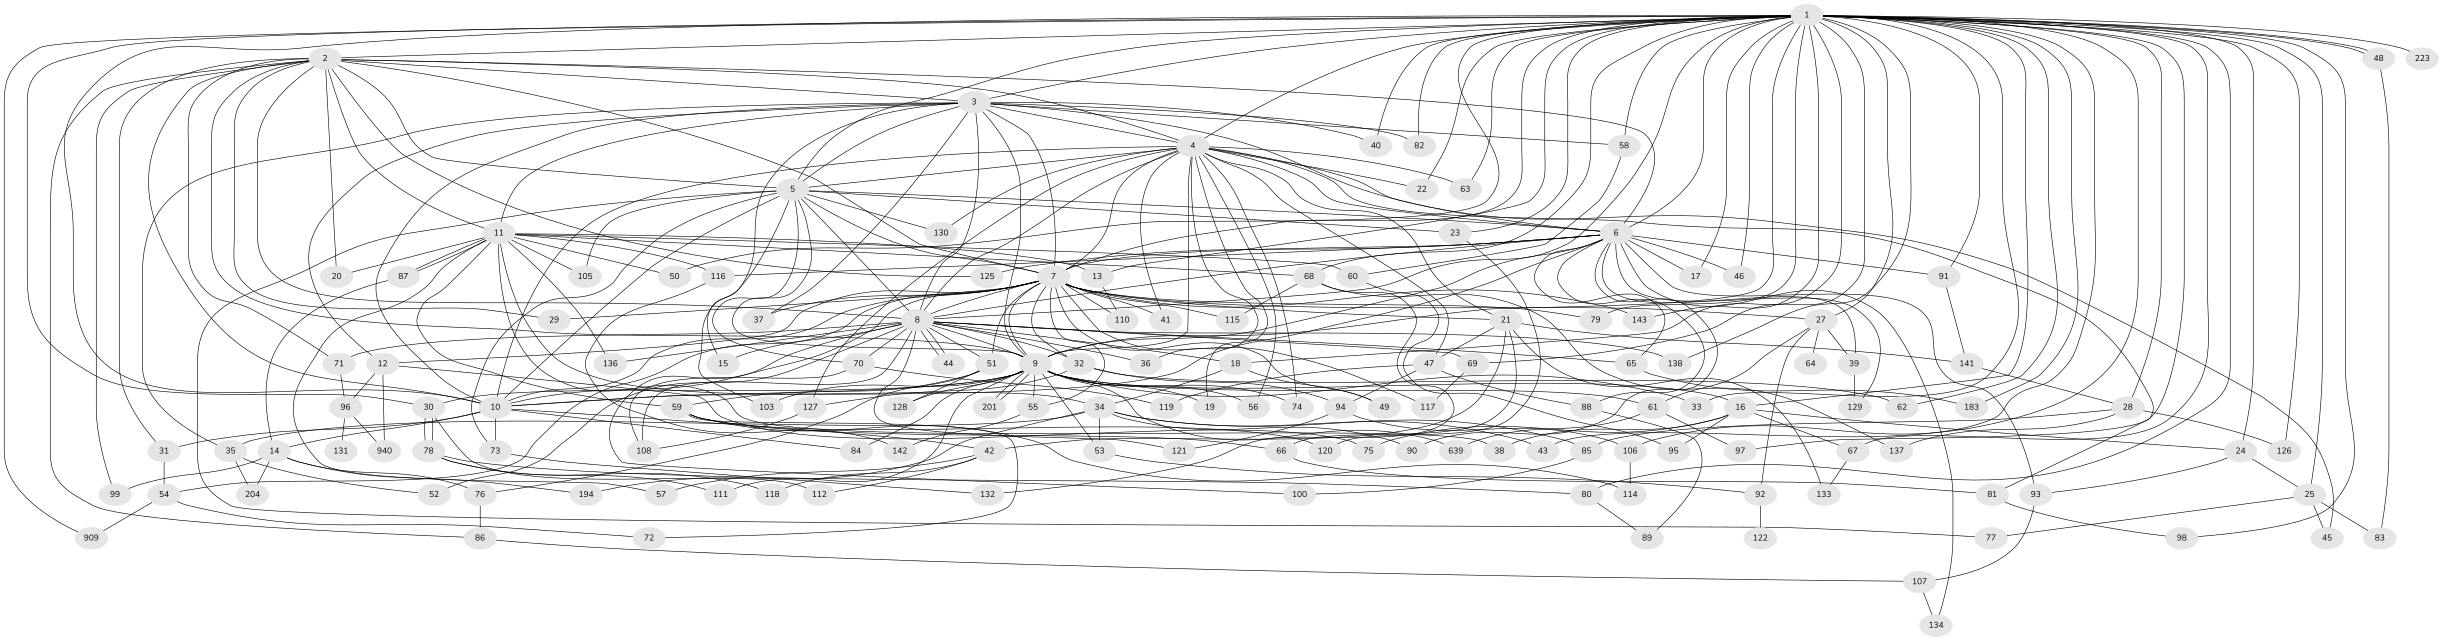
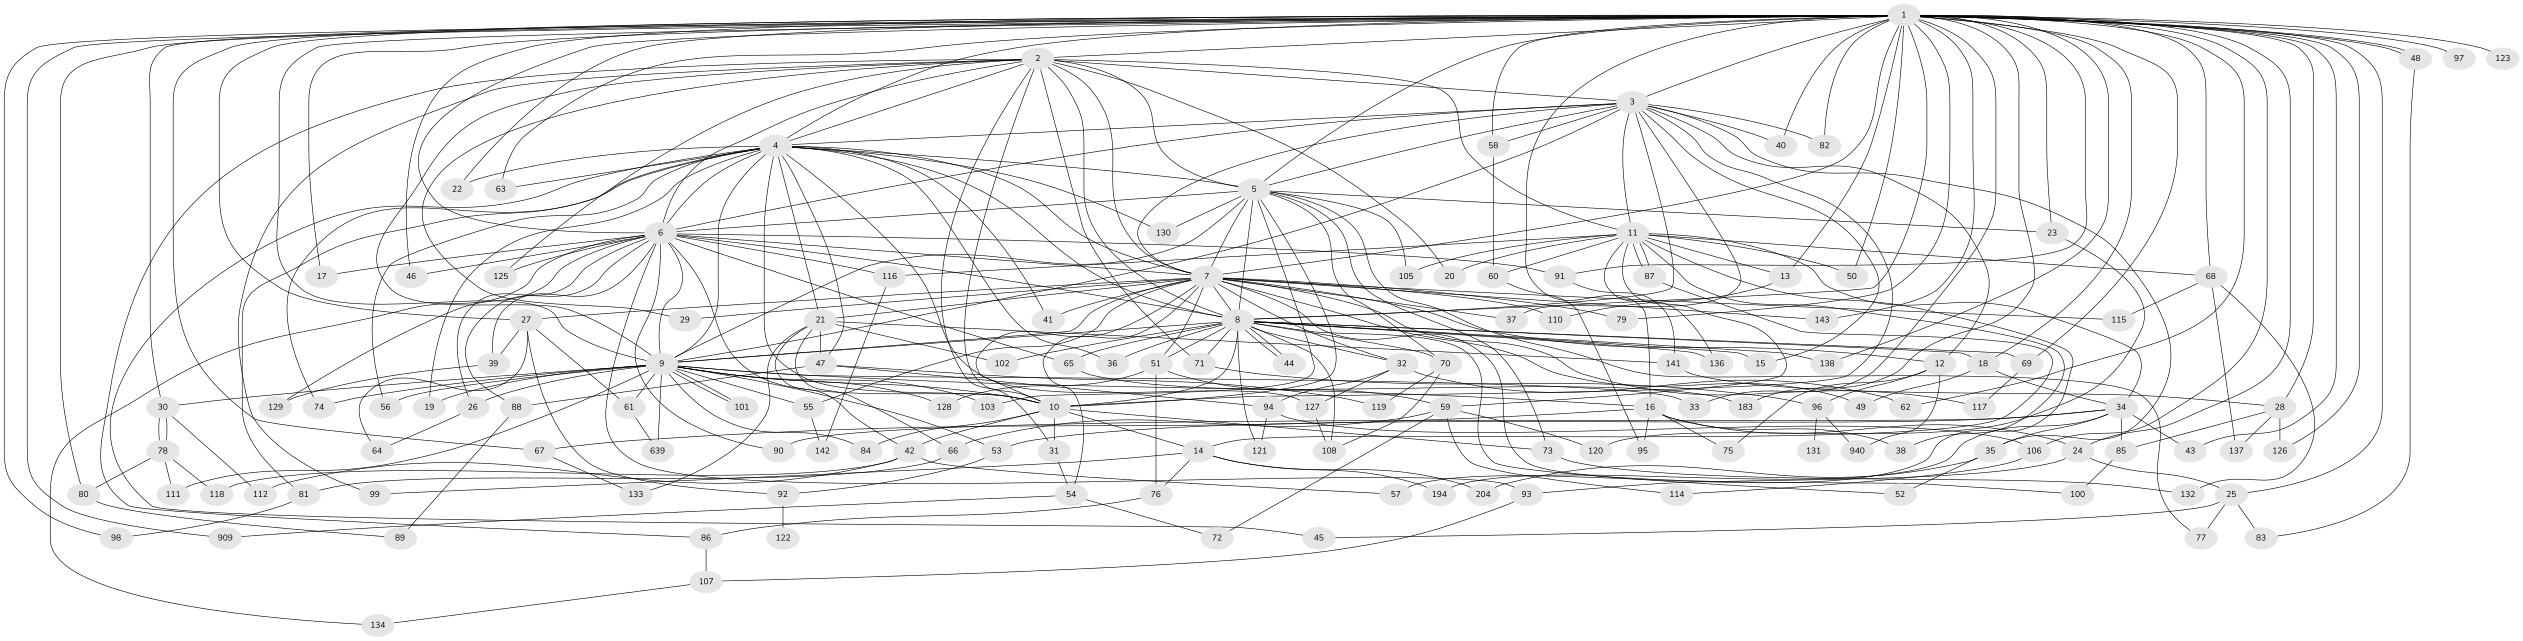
edge "1" -- "10": removed
node "223": label "223" -> "123"
node "102": added
node "26": added
node "201": label "201" -> "101"
edge "61" -- "97": removed
